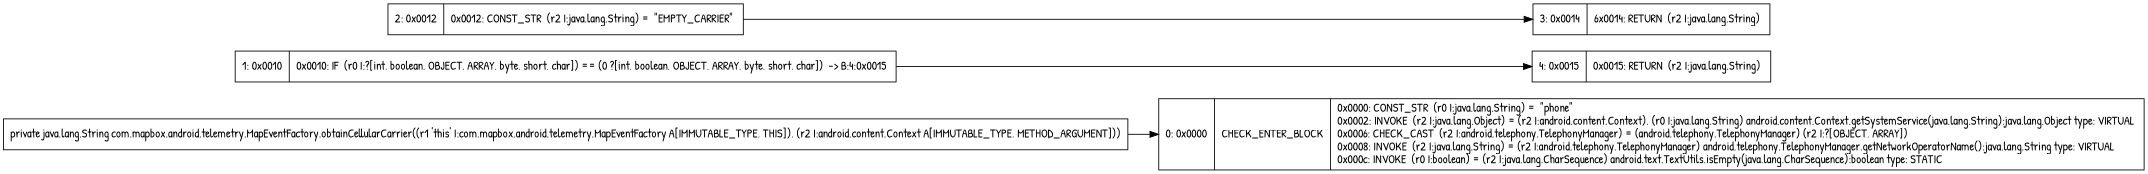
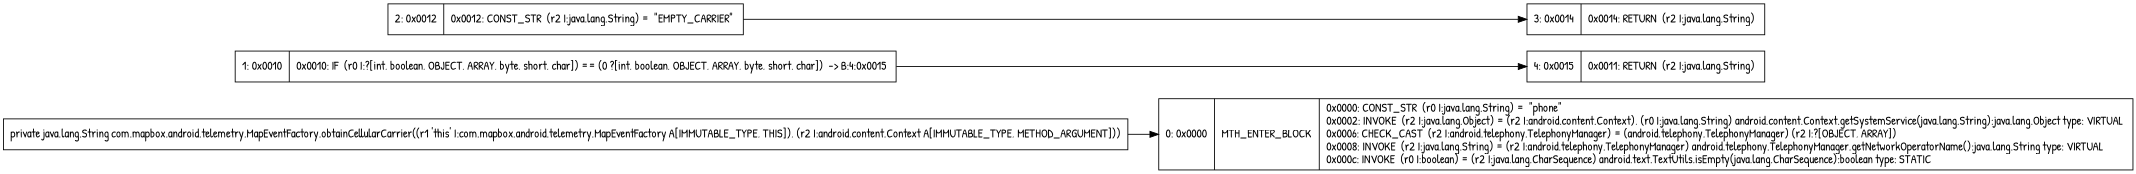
node "3: 0x0014": text "6x0014: RETURN  (r2 I:java.lang.String)" -> "0x0014: RETURN  (r2 I:java.lang.String)"
node "4: 0x0015": text "0x0015: RETURN  (r2 I:java.lang.String)" -> "0x0011: RETURN  (r2 I:java.lang.String)"
node "0: 0x0000": text "CHECK_ENTER_BLOCK" -> "MTH_ENTER_BLOCK"
